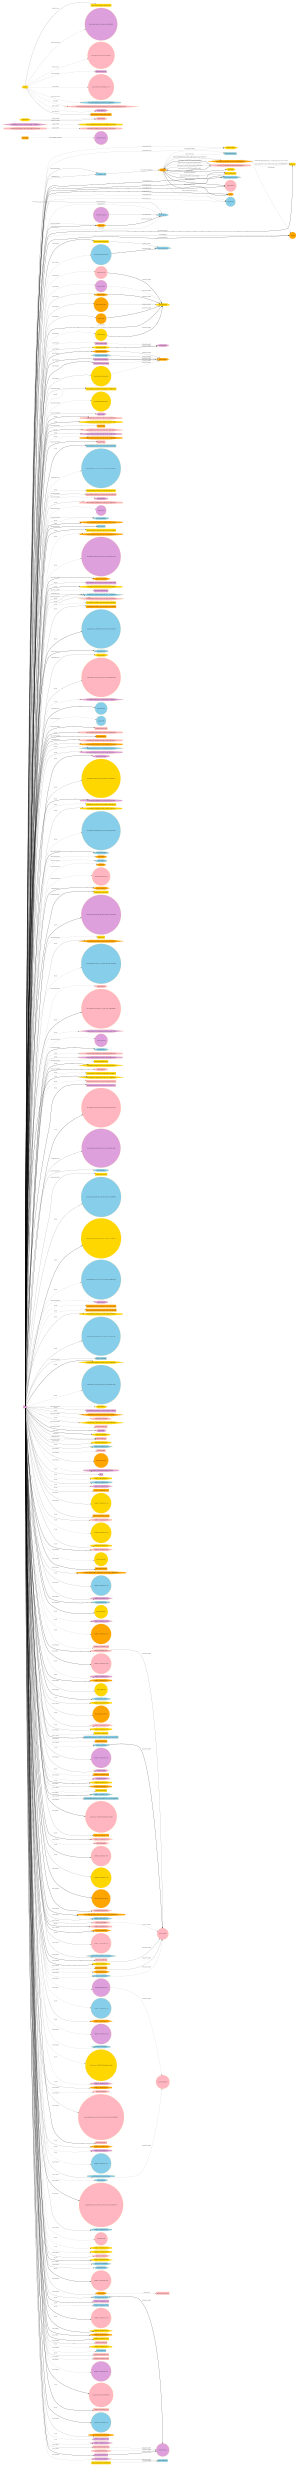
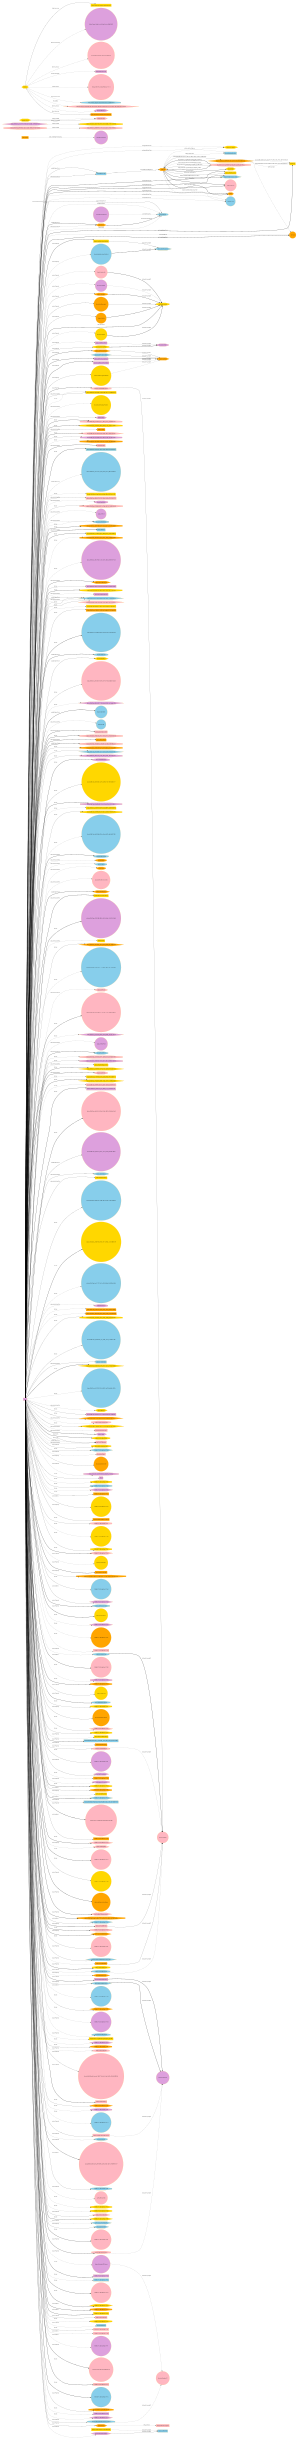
edge "NULL" -> "s4auto:hasPlatoonPosition": added, label "owl:onProperty"
node "http://www.w3.org/2003/01/geo/wgs84_pos#lat": shape circle -> note
